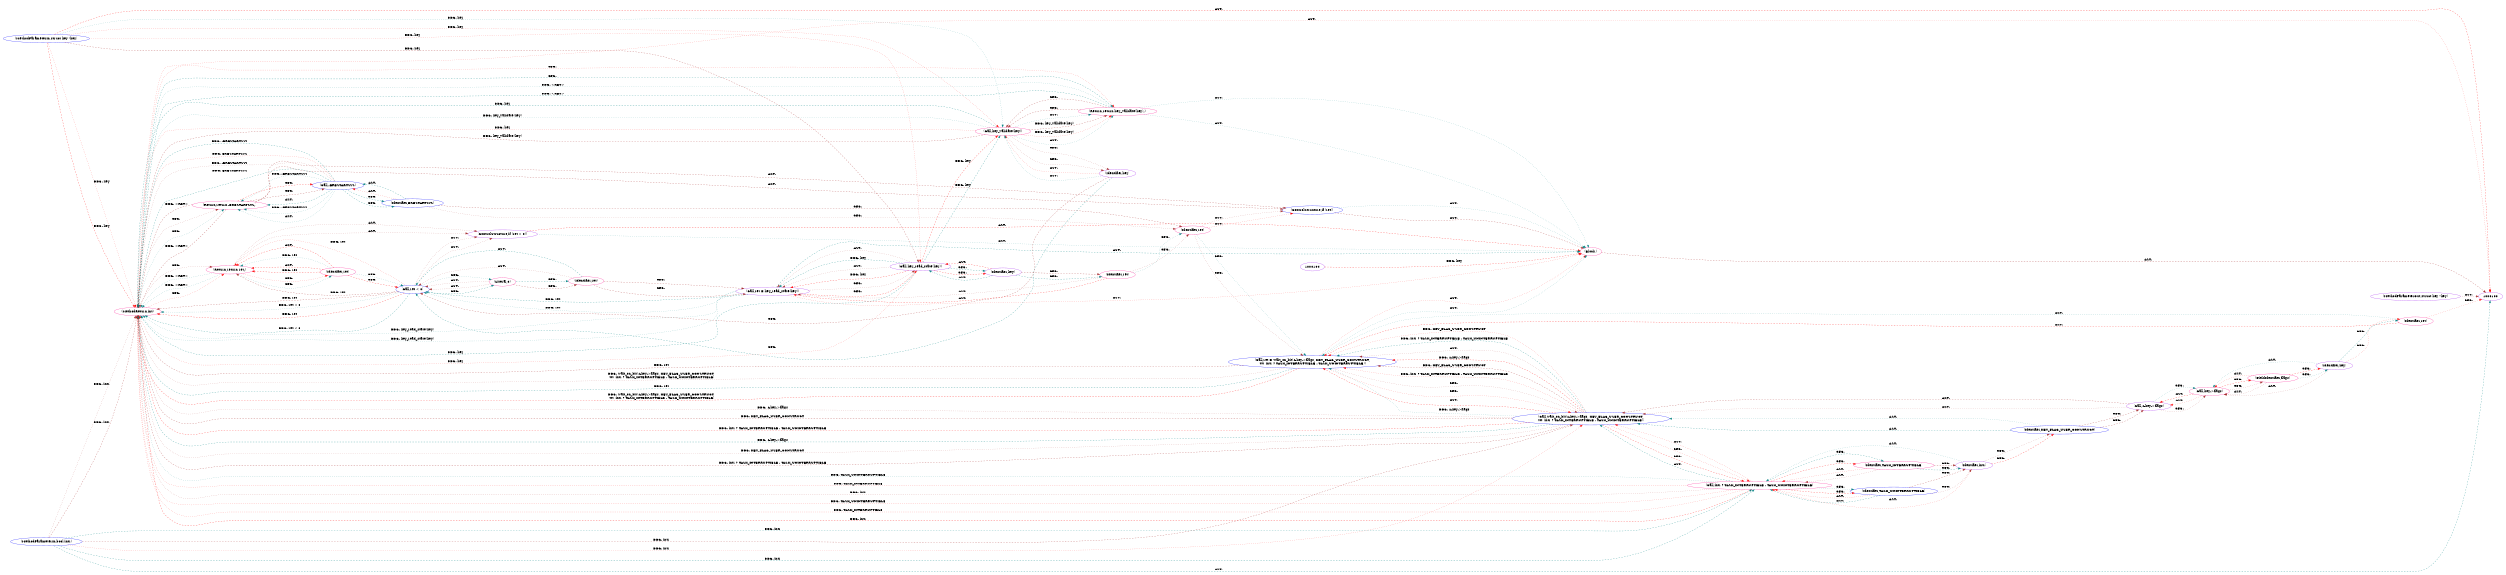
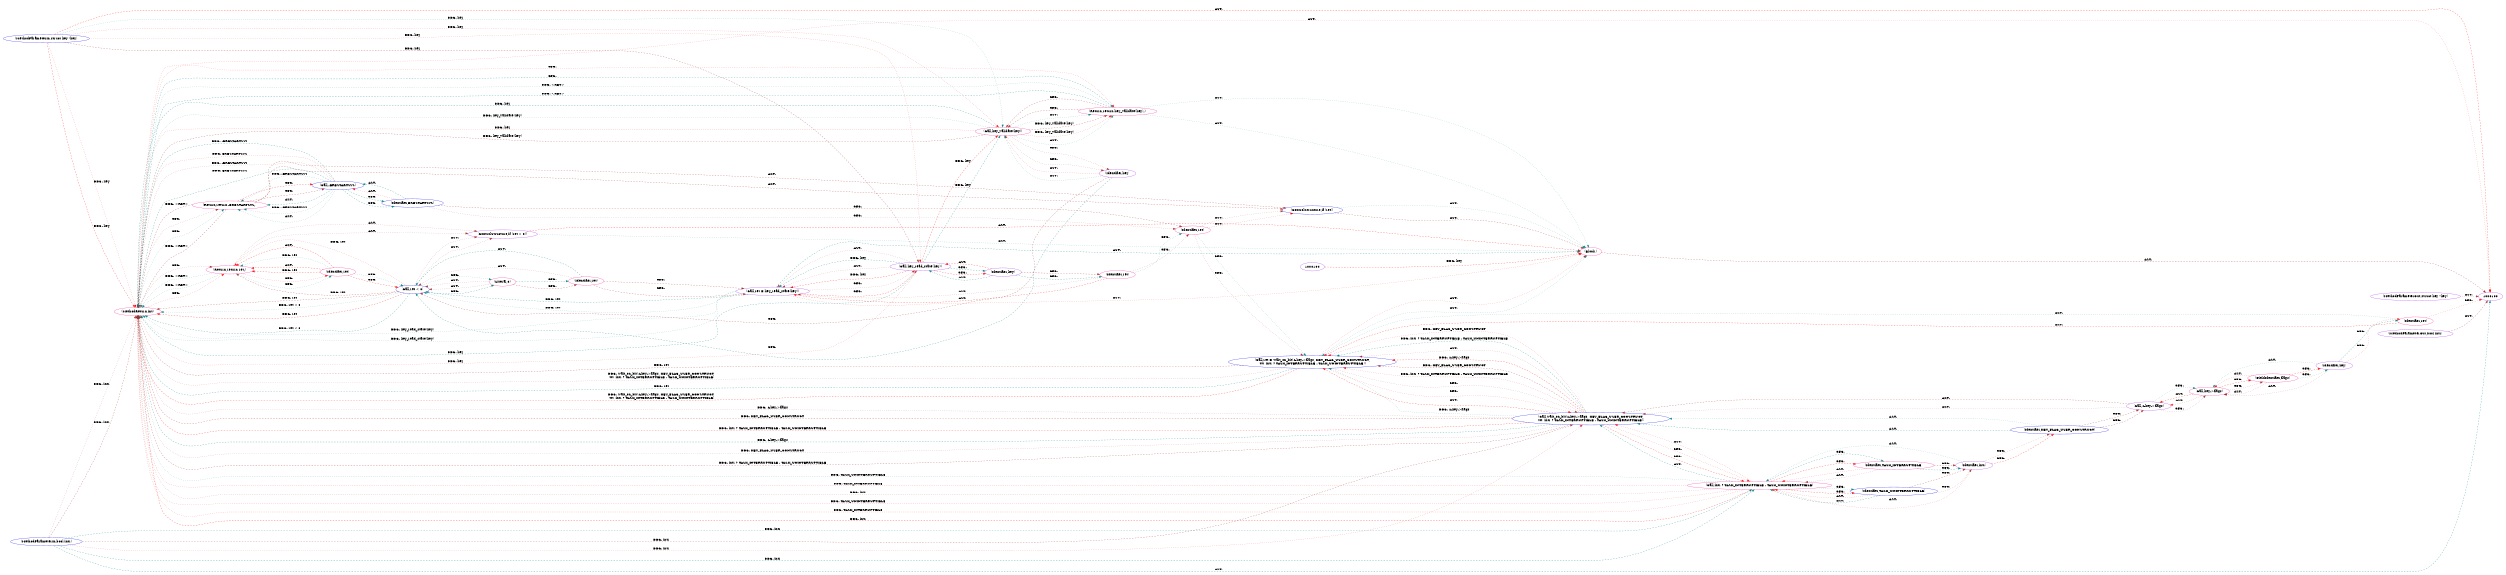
node "(MethodParameterOut,bool intr)": added
